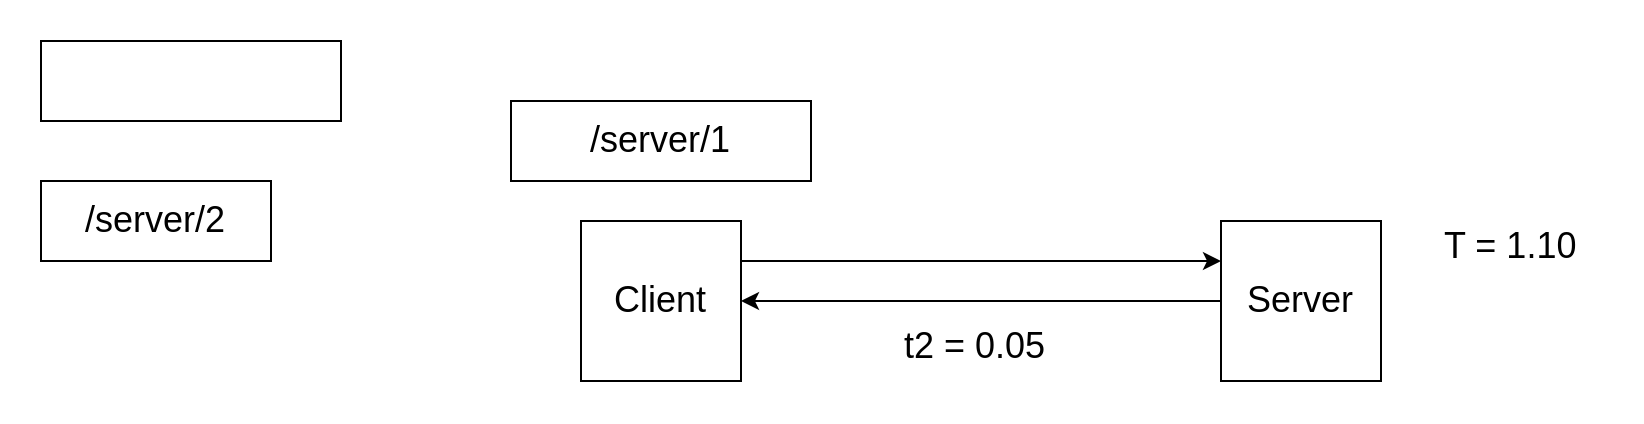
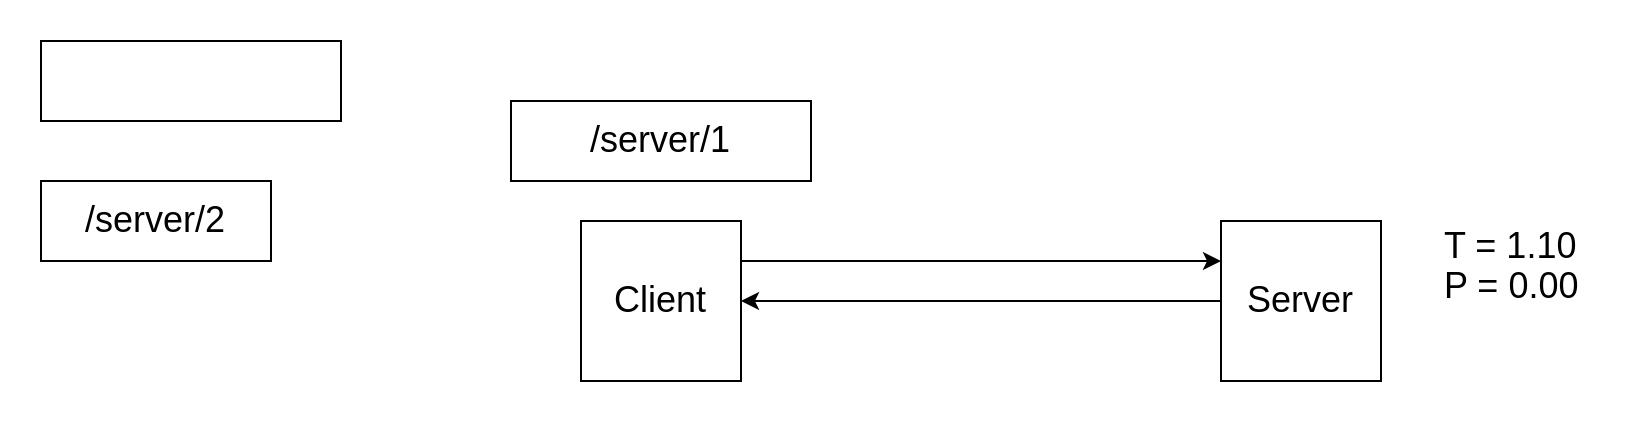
node "P = 0.00": added
node "t2 = 0.05": removed
